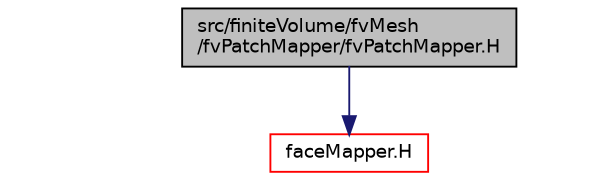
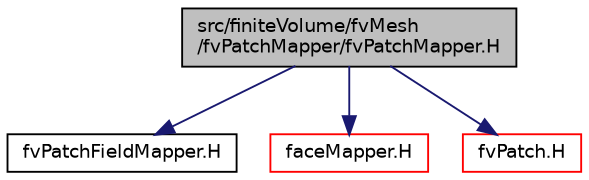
node "fvPatchFieldMapper.H": added
node "fvPatch.H": added
